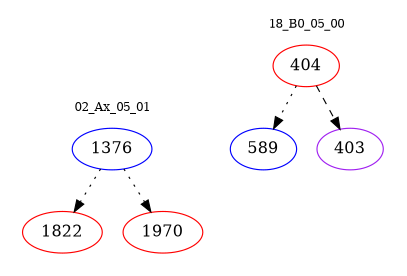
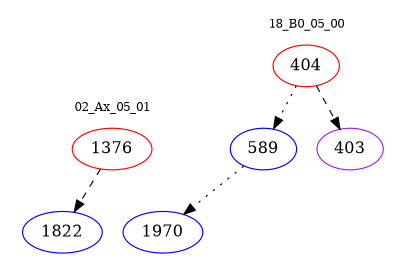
node "1376": color blue -> red
edge "1376" -> "1822": style dotted -> dashed
edge "1376" -> "1970": now "589" -> "1970"
node "1822": color red -> blue
node "1970": color red -> blue
